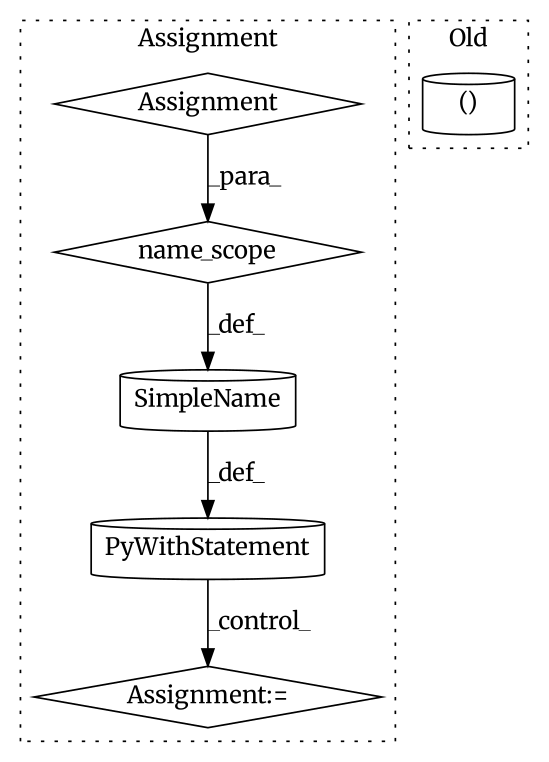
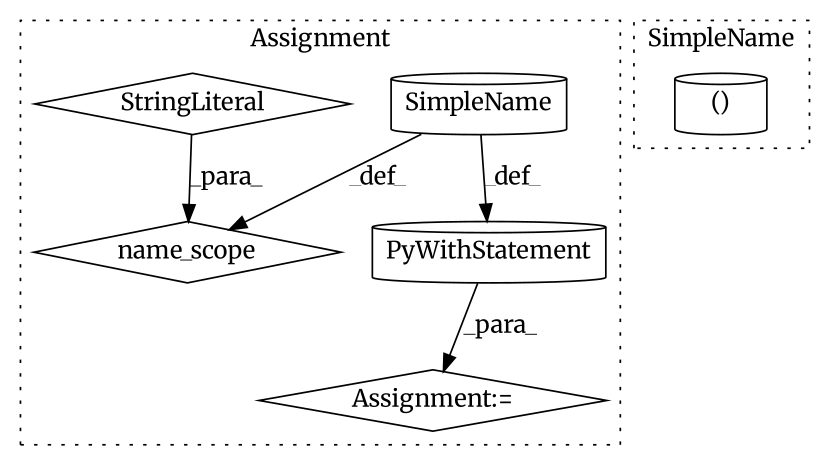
cluster "Old": label "Old" -> "SimpleName"
node "Assignment": label "Assignment" -> "StringLiteral"
edge "name_scope" -> "SimpleName": reversed
edge "PyWithStatement" -> "Assignment:=": label "_control_" -> "_para_"
